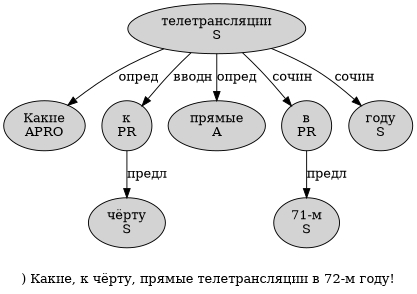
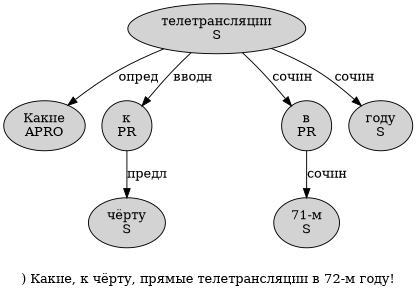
node "прямые A": removed
edge "в PR" -> "71-м S": label "предл" -> "сочин"
